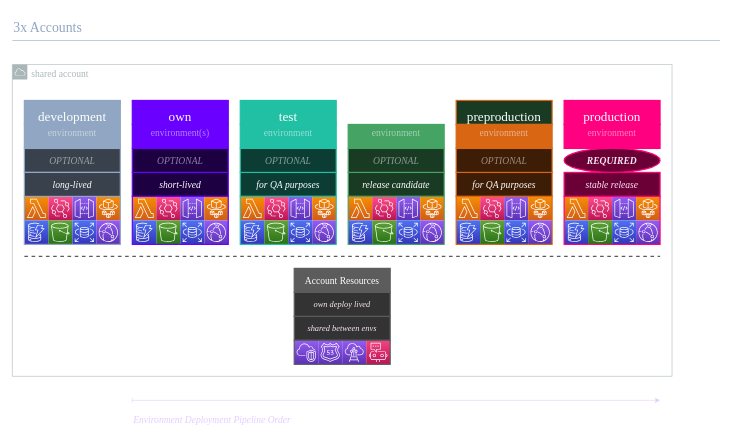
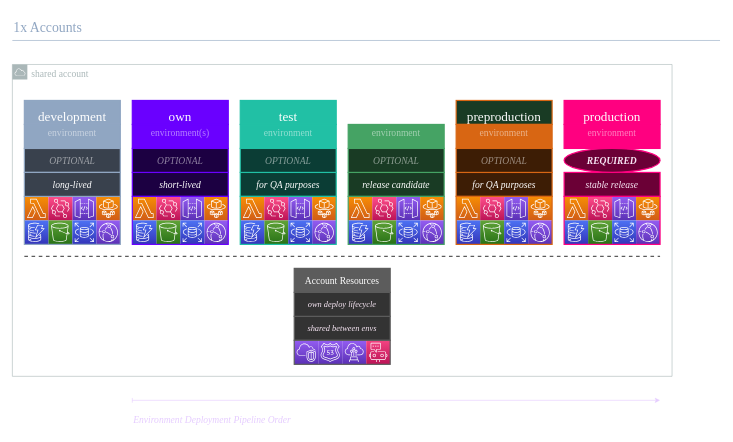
node "3x Accounts": label "3x Accounts" -> "1x Accounts"
node "own deploy lived": label "own deploy lived" -> "own deploy lifecycle"
